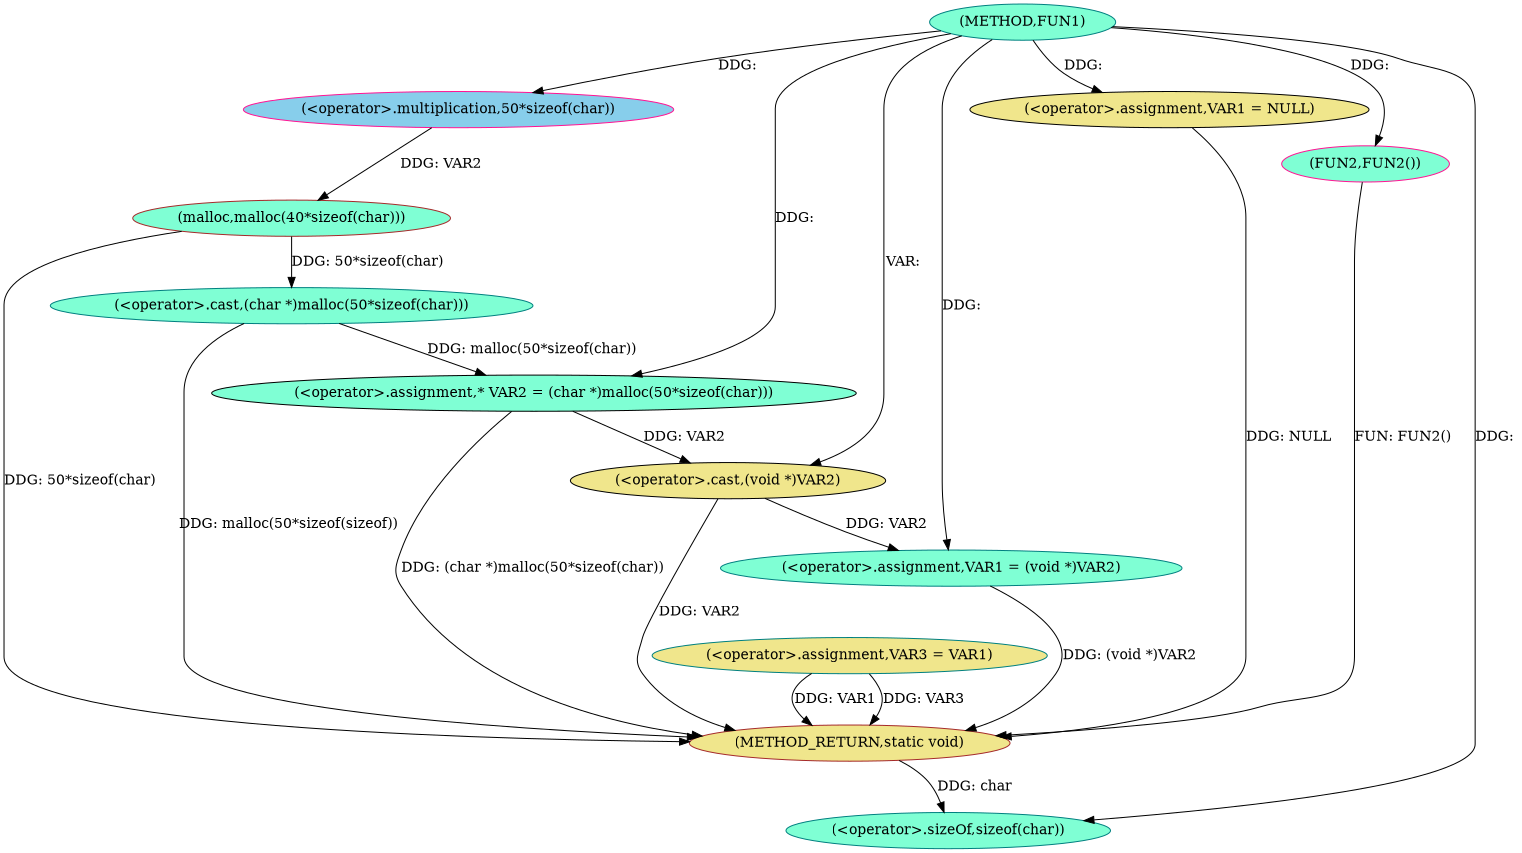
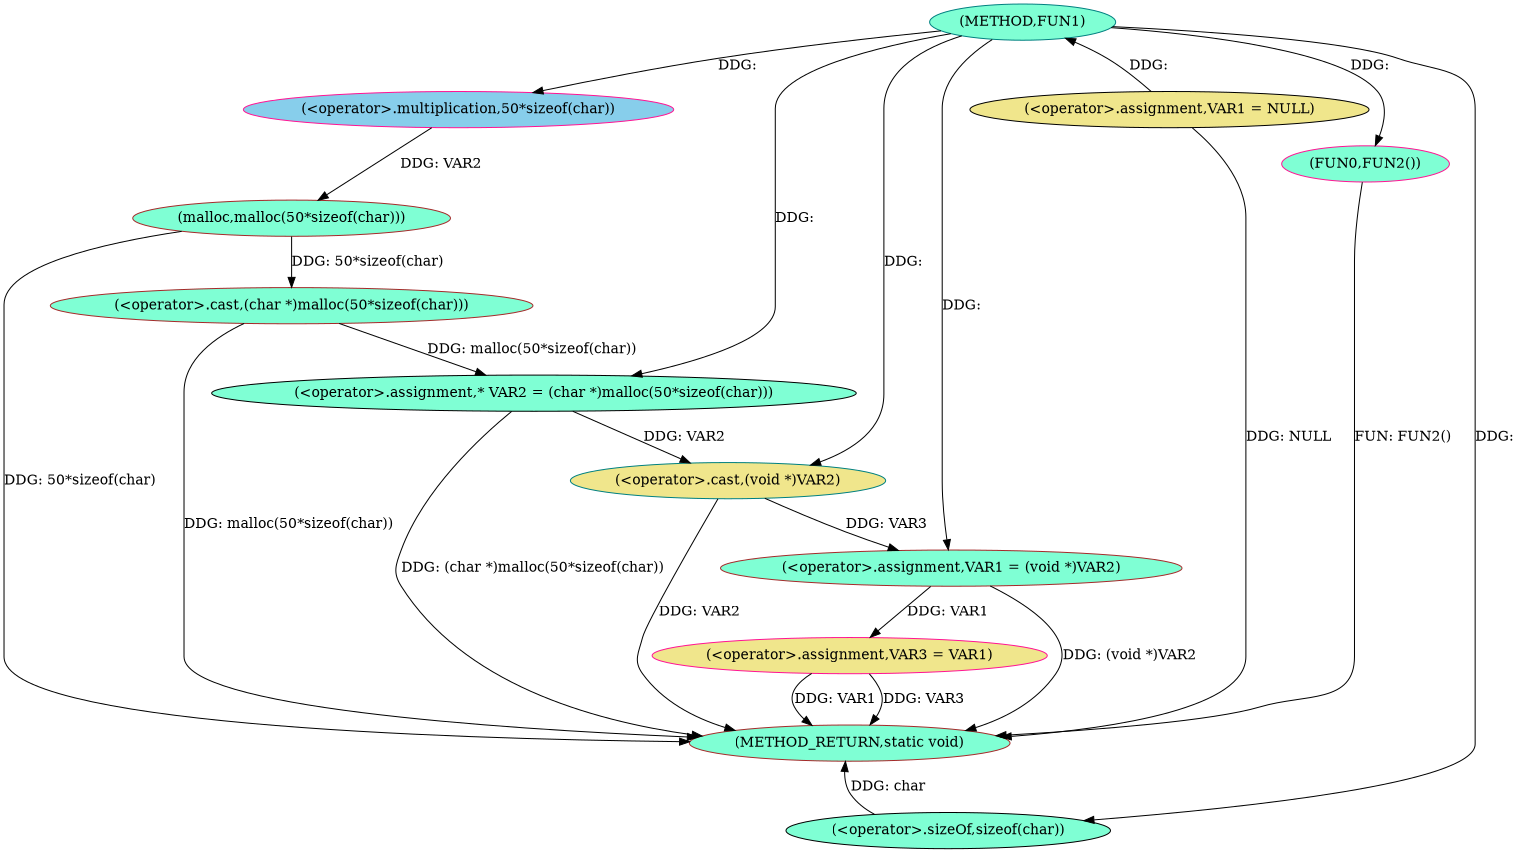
edge "(METHOD,FUN1)" -> "(<operator>.assignment,VAR1 = NULL)": reversed
node "(FUN2,FUN2())": label "(FUN2,FUN2())" -> "(FUN0,FUN2())"
node "(malloc,malloc(40*sizeof(char)))": label "(malloc,malloc(40*sizeof(char)))" -> "(malloc,malloc(50*sizeof(char)))"
edge "(METHOD,FUN1)" -> "(<operator>.cast,(void *)VAR2)": label "VAR: " -> "DDG: "
node "(<operator>.cast,(char *)malloc(50*sizeof(char)))": color teal -> brown
node "(<operator>.cast,(void *)VAR2)": color black -> teal
edge "(<operator>.cast,(char *)malloc(50*sizeof(char)))" -> "(METHOD_RETURN,static void)": label "DDG: malloc(50*sizeof(sizeof))" -> "DDG: malloc(50*sizeof(char))"
edge "(<operator>.cast,(void *)VAR2)" -> "(<operator>.assignment,VAR1 = (void *)VAR2)": label "DDG: VAR2" -> "DDG: VAR3"
node "(<operator>.assignment,VAR1 = (void *)VAR2)": color teal -> brown
edge "(<operator>.assignment,VAR1 = (void *)VAR2)" -> "(<operator>.assignment,VAR3 = VAR1)": added, label "DDG: VAR1"
node "(<operator>.assignment,VAR3 = VAR1)": color teal -> deeppink
node "(METHOD_RETURN,static void)": fillcolor khaki -> aquamarine
edge "(METHOD_RETURN,static void)" -> "(<operator>.sizeOf,sizeof(char))": reversed
node "(<operator>.sizeOf,sizeof(char))": color teal -> black
